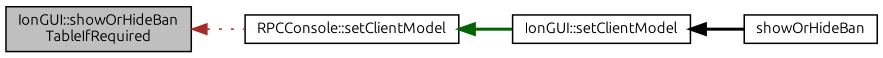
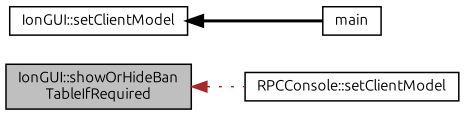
edge "IonGUI::setClientModel" -> "RPCConsole::setClientModel": removed
node "showOrHideBan": label "showOrHideBan" -> "main"
